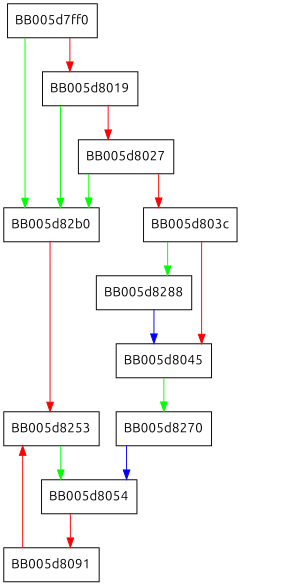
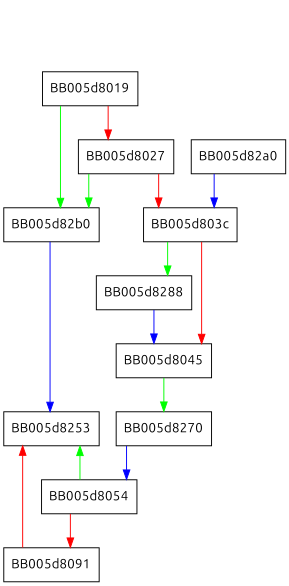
node "BB005d7ff0": removed
node "BB005d82a0": added
edge "BB005d82b0" -> "BB005d8253": color red -> blue
edge "BB005d8253" -> "BB005d8054": reversed
